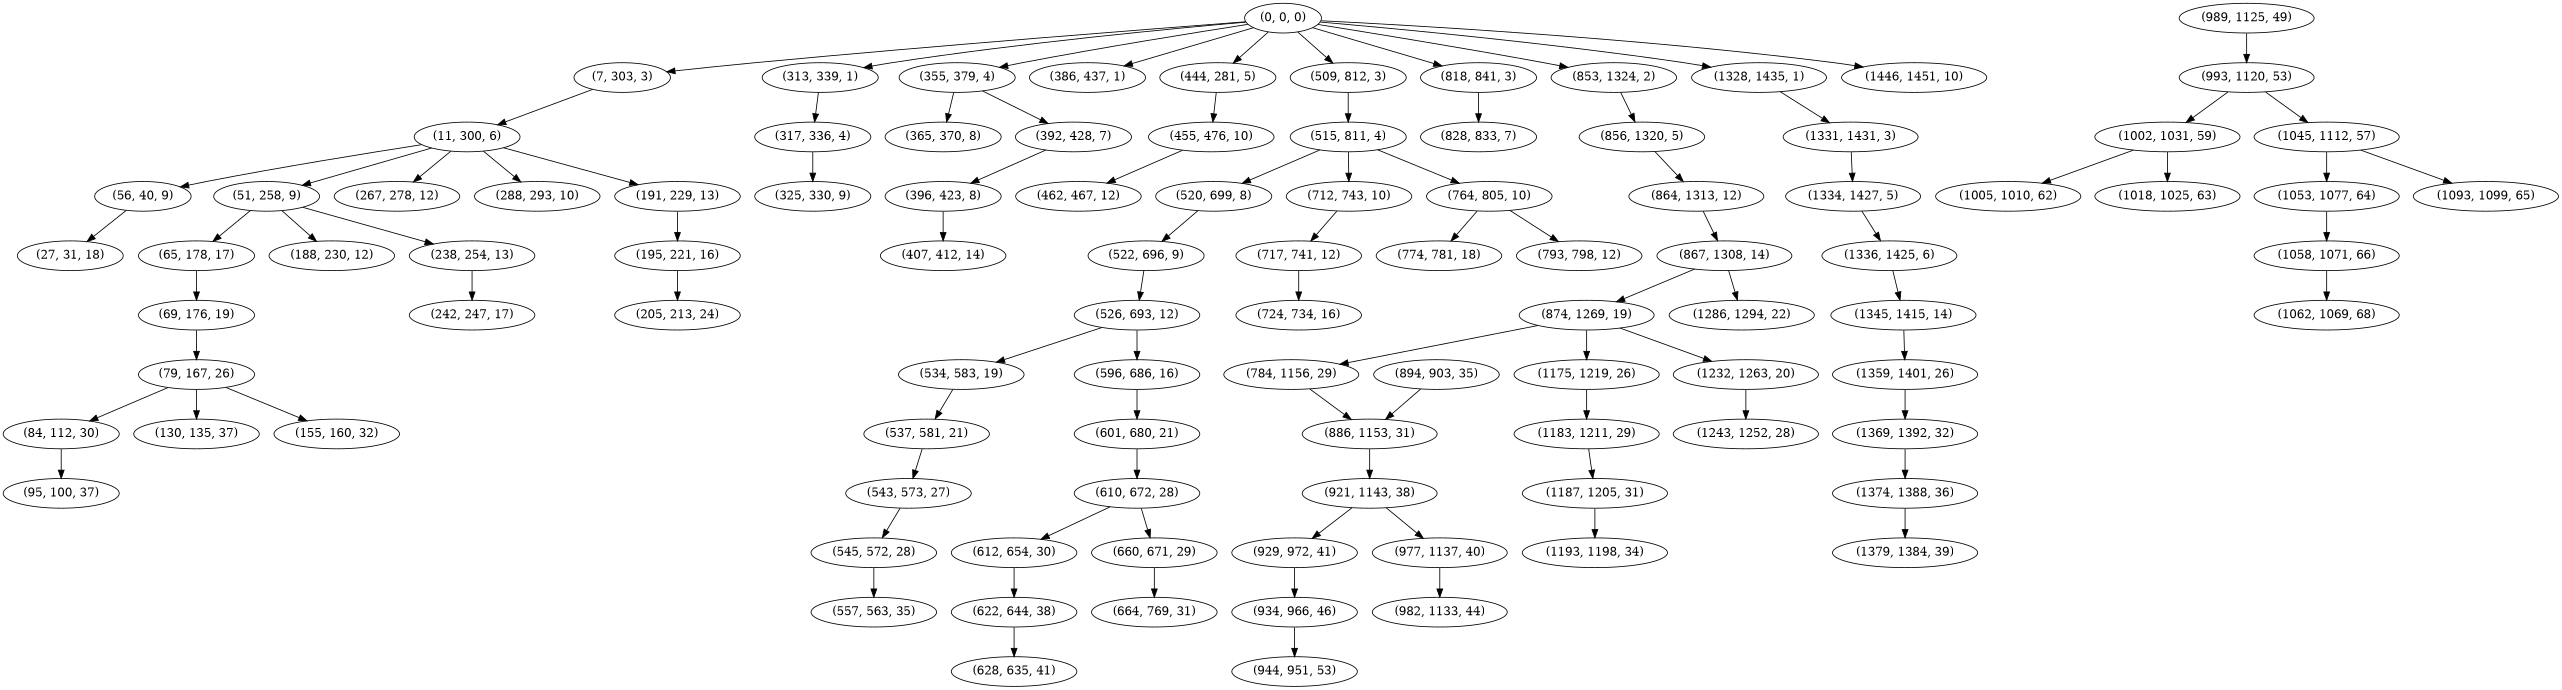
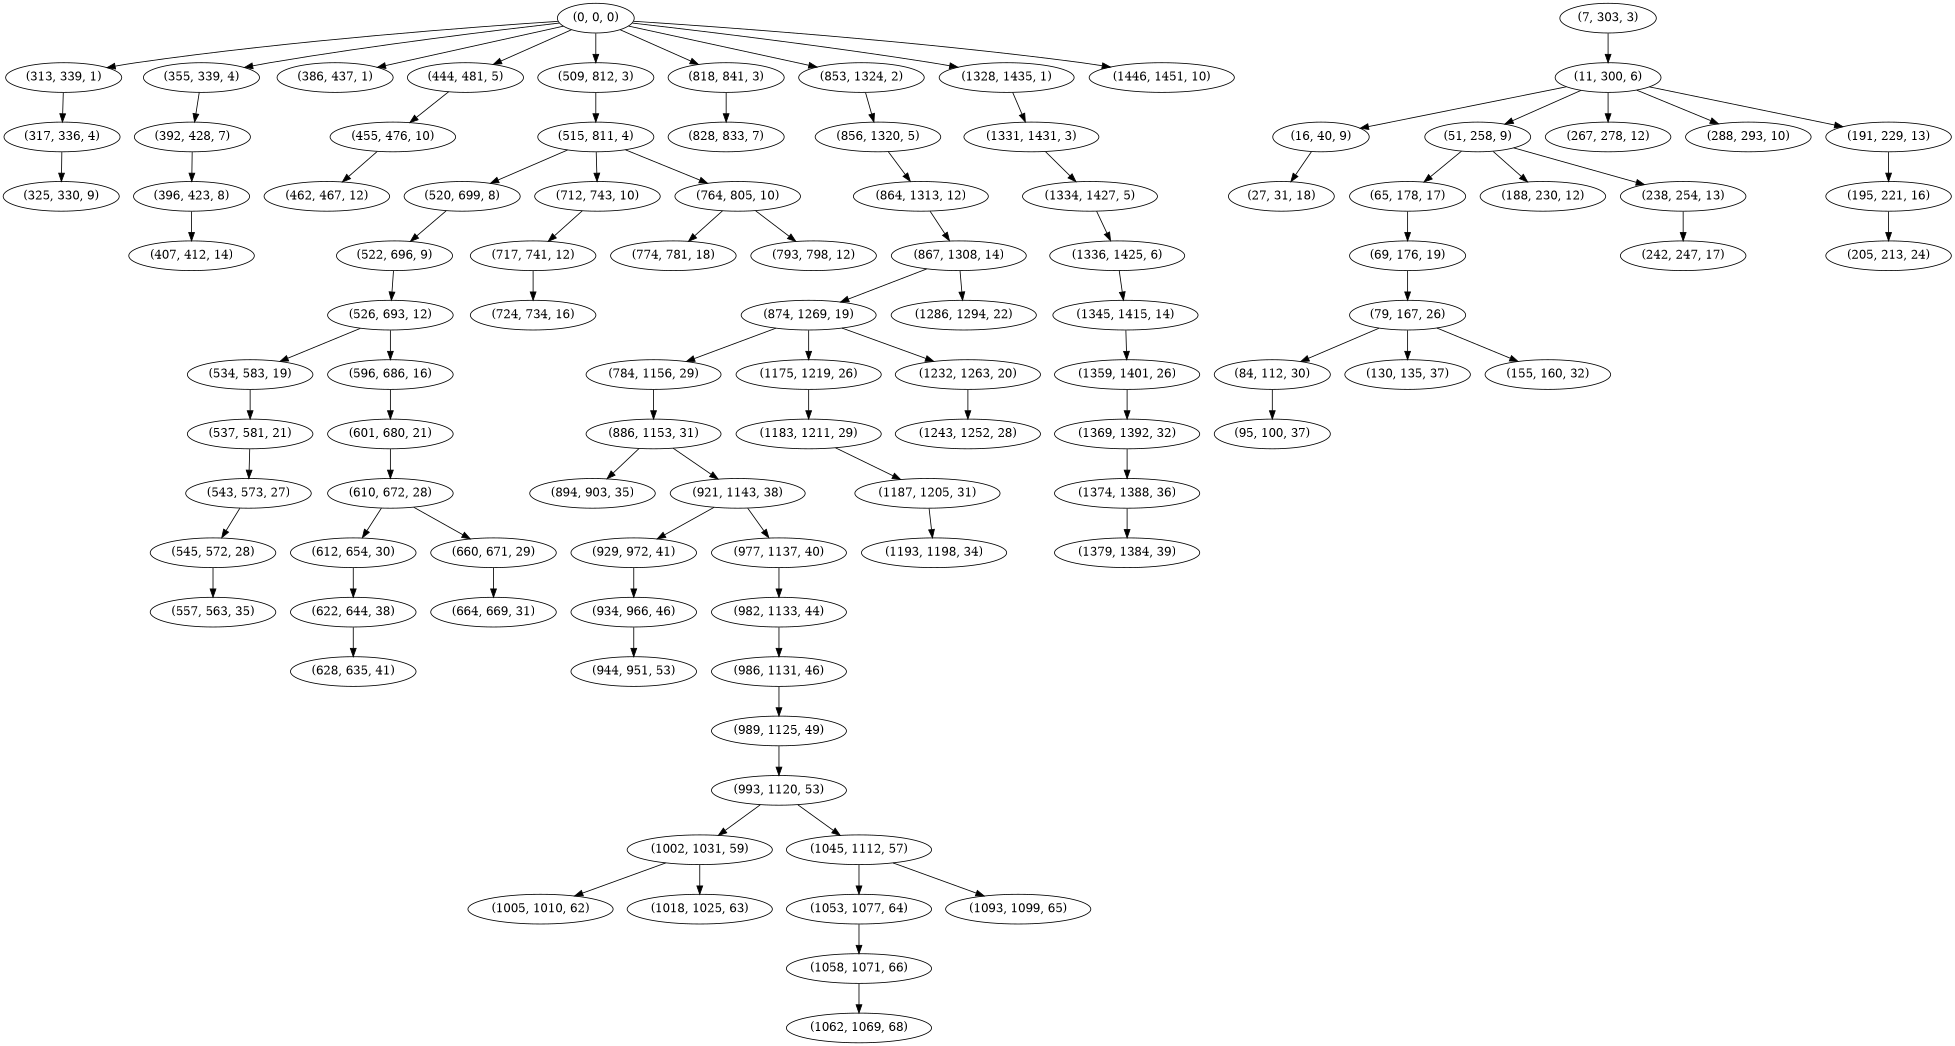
edge "(0, 0, 0)" -> "(7, 303, 3)": removed
node "(355, 379, 4)": label "(355, 379, 4)" -> "(355, 339, 4)"
node "(444, 281, 5)": label "(444, 281, 5)" -> "(444, 481, 5)"
node "(365, 370, 8)": removed
node "(56, 40, 9)": label "(56, 40, 9)" -> "(16, 40, 9)"
edge "(894, 903, 35)" -> "(886, 1153, 31)": reversed
node "(664, 769, 31)": label "(664, 769, 31)" -> "(664, 669, 31)"
node "(986, 1131, 46)": added
